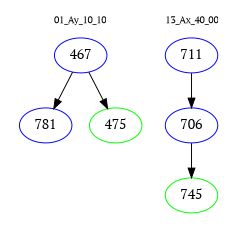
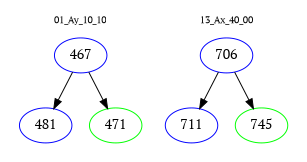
edge "711" -> "706": reversed
node "781": label "781" -> "481"
node "475": label "475" -> "471"
